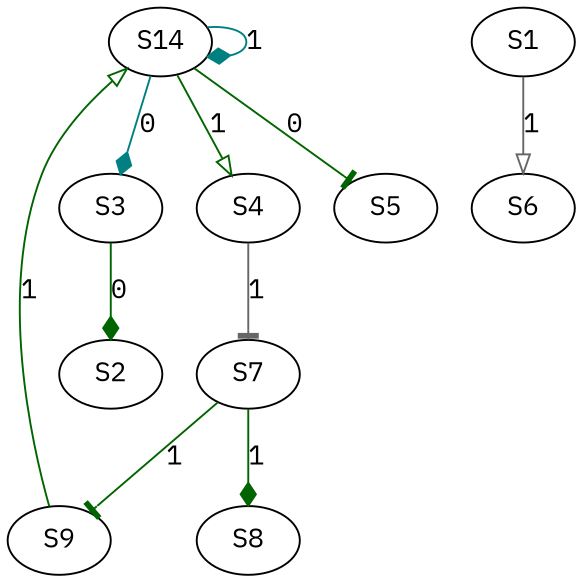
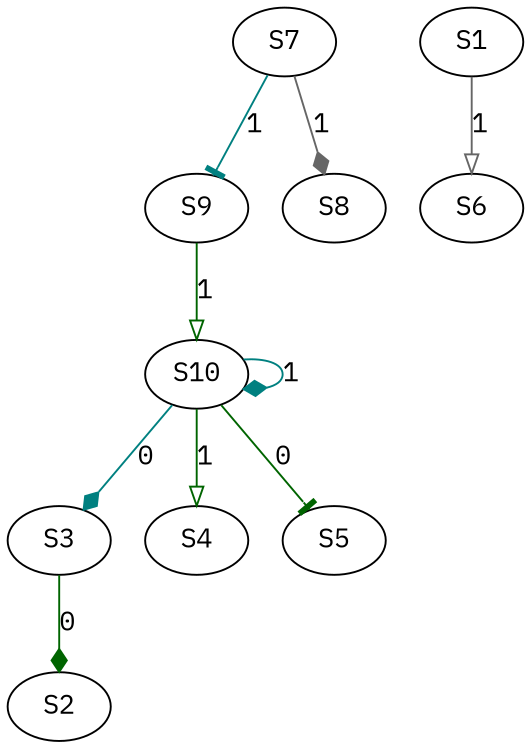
node "S14": label "S14" -> "S10"
edge "S4" -> "S7": removed, label "1"
edge "S7" -> "S8": color darkgreen -> gray40
edge "S7" -> "S9": color darkgreen -> teal
